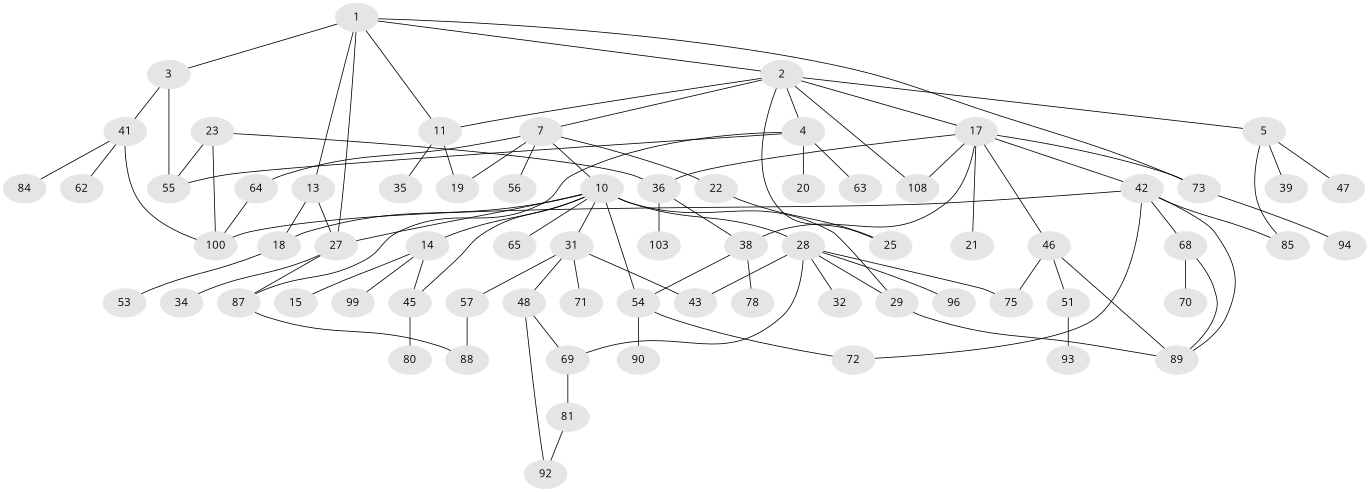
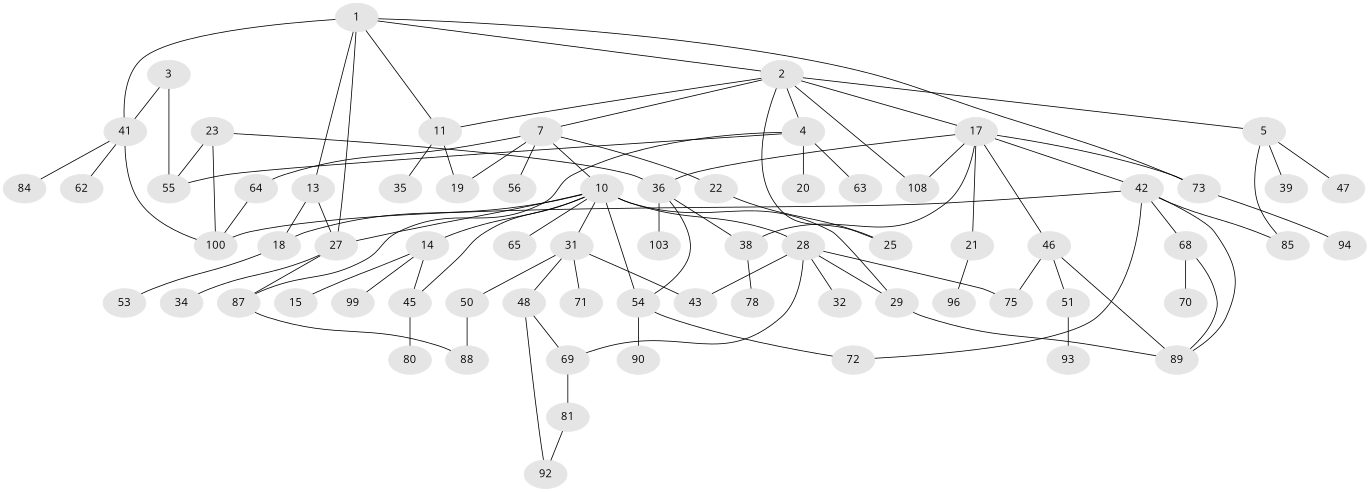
edge "1" -- "3": now "1" -- "41"
edge "28" -- "96": now "21" -- "96"
edge "38" -- "54": now "36" -- "54"
node "57": label "57" -> "50"
